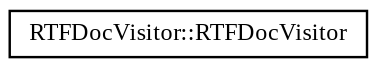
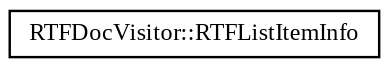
node "RTFDocVisitor::RTFDocVisitor": label "RTFDocVisitor::RTFDocVisitor" -> "RTFDocVisitor::RTFListItemInfo"
